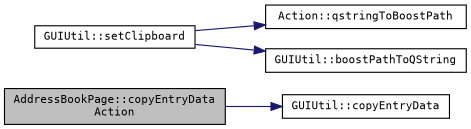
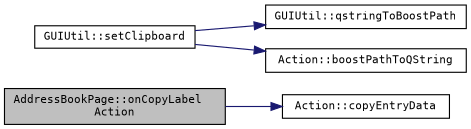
node "Action::qstringToBoostPath": label "Action::qstringToBoostPath" -> "GUIUtil::qstringToBoostPath"
node "GUIUtil::boostPathToQString": label "GUIUtil::boostPathToQString" -> "Action::boostPathToQString"
node "AddressBookPage::copyEntryData Action": label "AddressBookPage::copyEntryData Action" -> "AddressBookPage::onCopyLabel Action"
node "GUIUtil::copyEntryData": label "GUIUtil::copyEntryData" -> "Action::copyEntryData"
